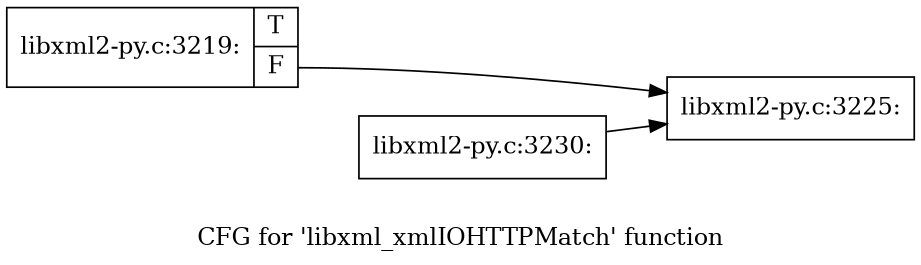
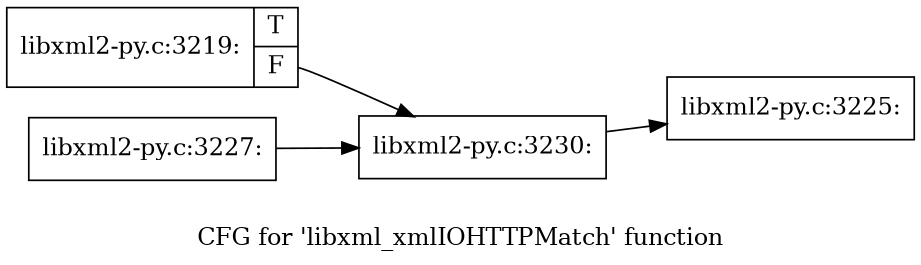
edge "libxml2-py.c:3219:" -> "libxml2-py.c:3225:": now "libxml2-py.c:3219:" -> "libxml2-py.c:3230:"
node "libxml2-py.c:3227:": added
